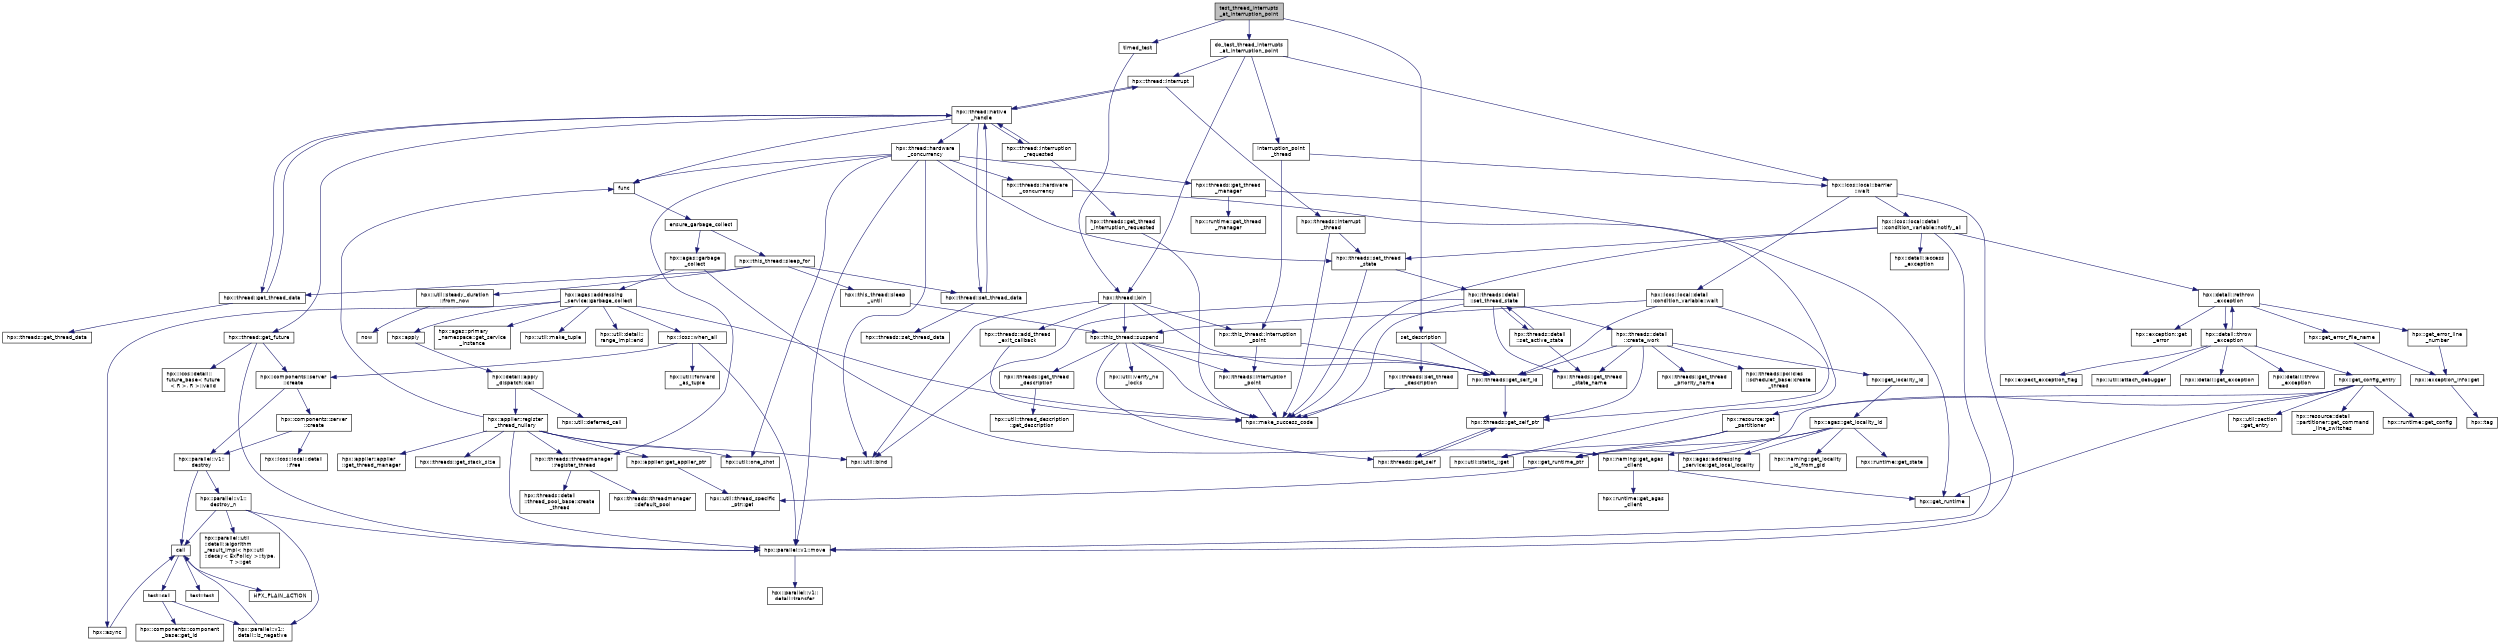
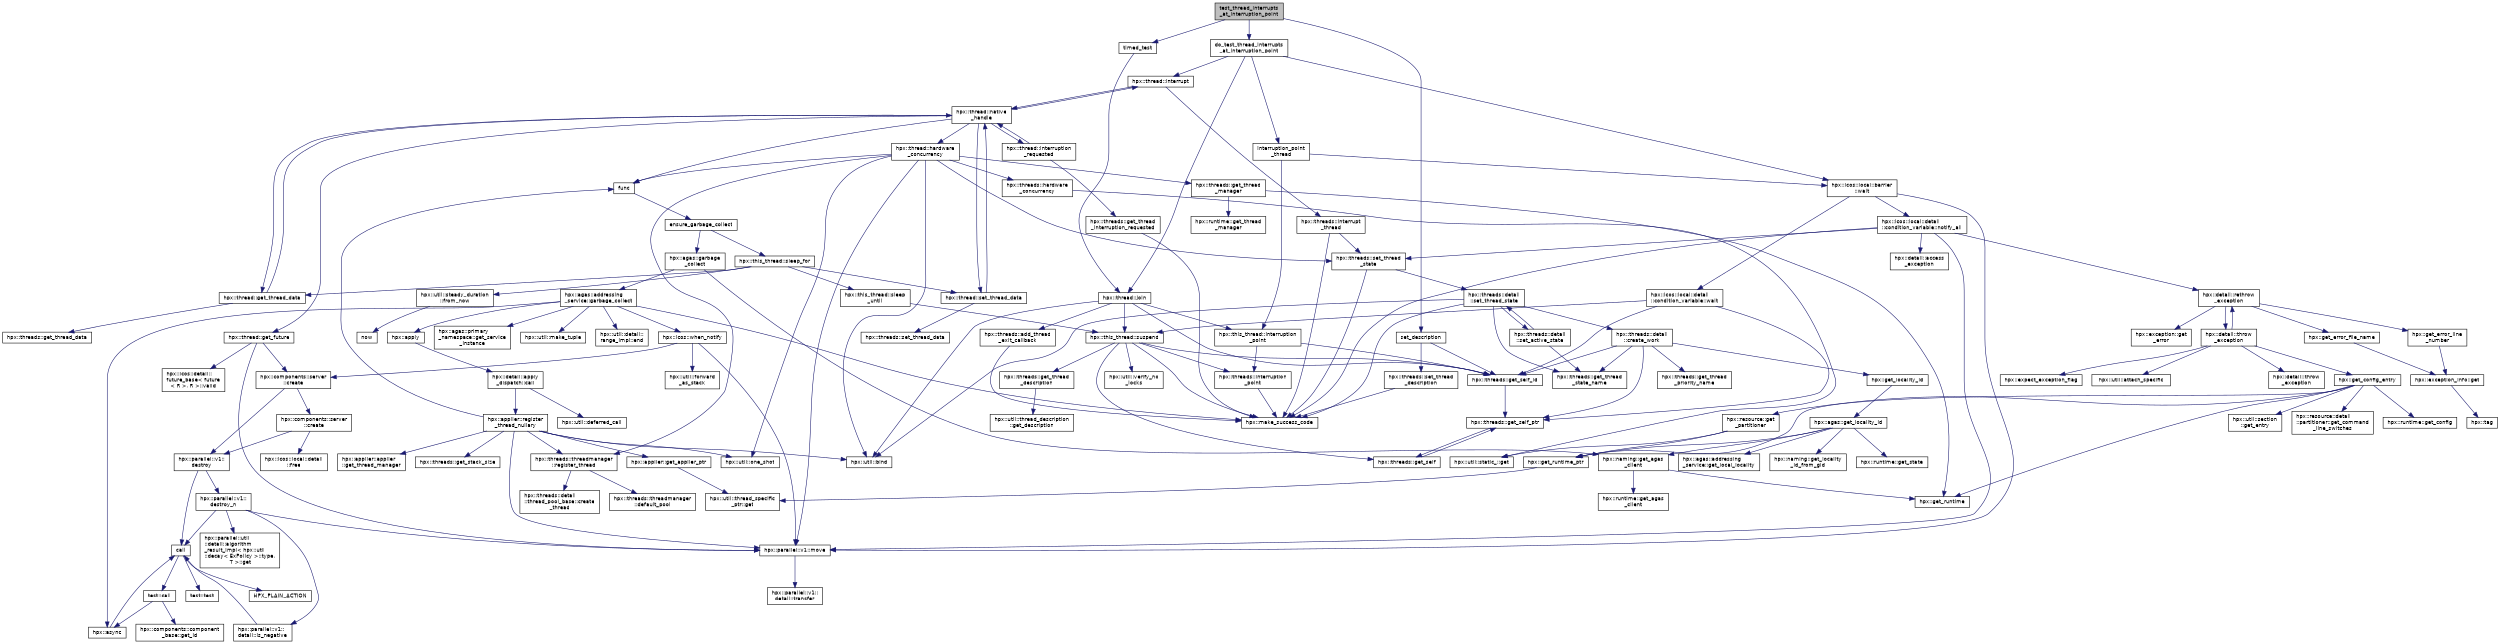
node "hpx::lcos::when_all": label "hpx::lcos::when_all" -> "hpx::lcos::when_notify"
node "hpx::util::forward _as_tuple": label "hpx::util::forward _as_tuple" -> "hpx::util::forward _as_stack"
node "hpx::threads::policies ::scheduler_base::create _thread": removed
node "hpx::util::attach_debugger": label "hpx::util::attach_debugger" -> "hpx::util::attach_specific"
node "hpx::detail::get_exception": removed
edge "test::call" -> "hpx::parallel::v1:: detail::is_negative": now "test::call" -> "hpx::async"
